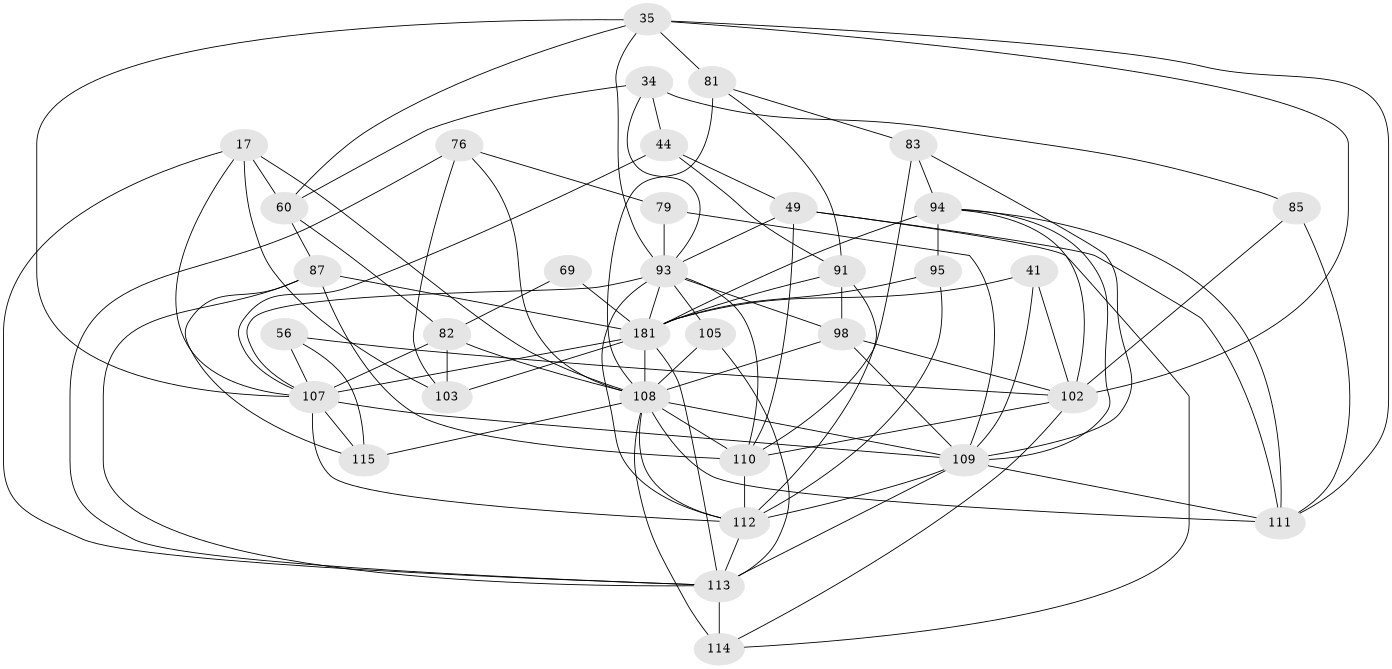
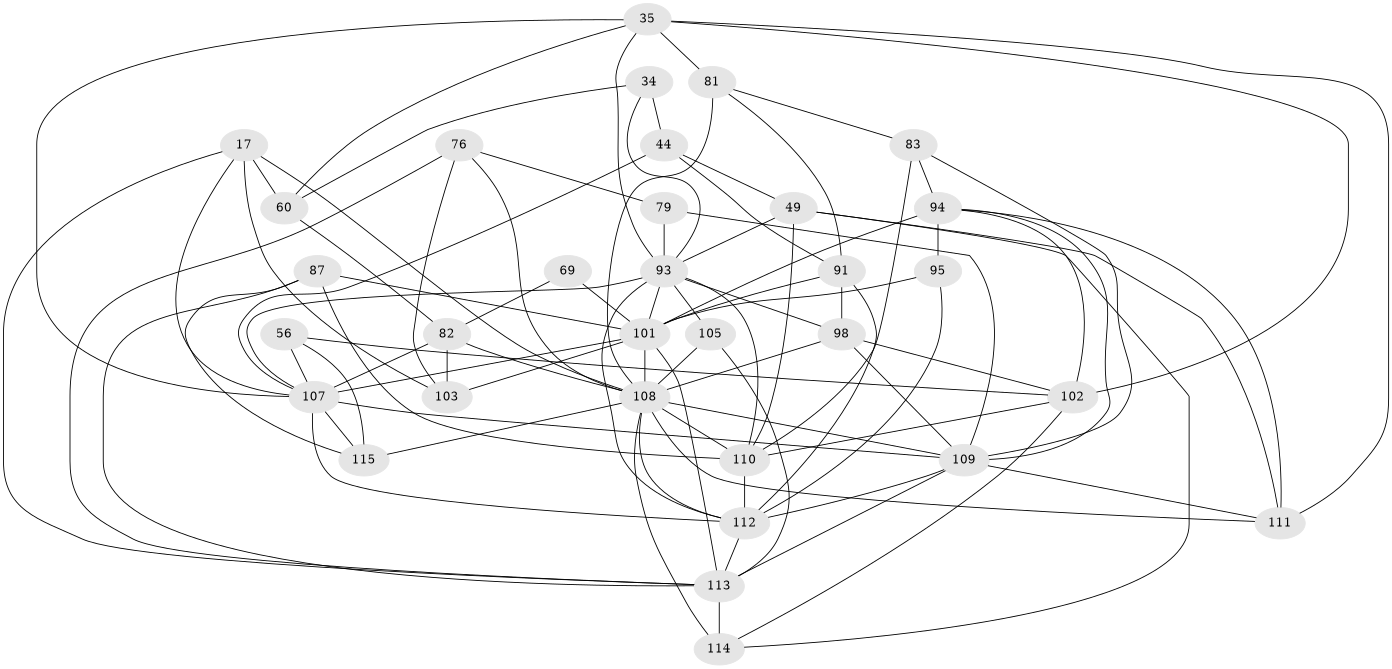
node "85": removed
edge "60" -- "87": removed
node "41": removed
node "181": label "181" -> "101"
